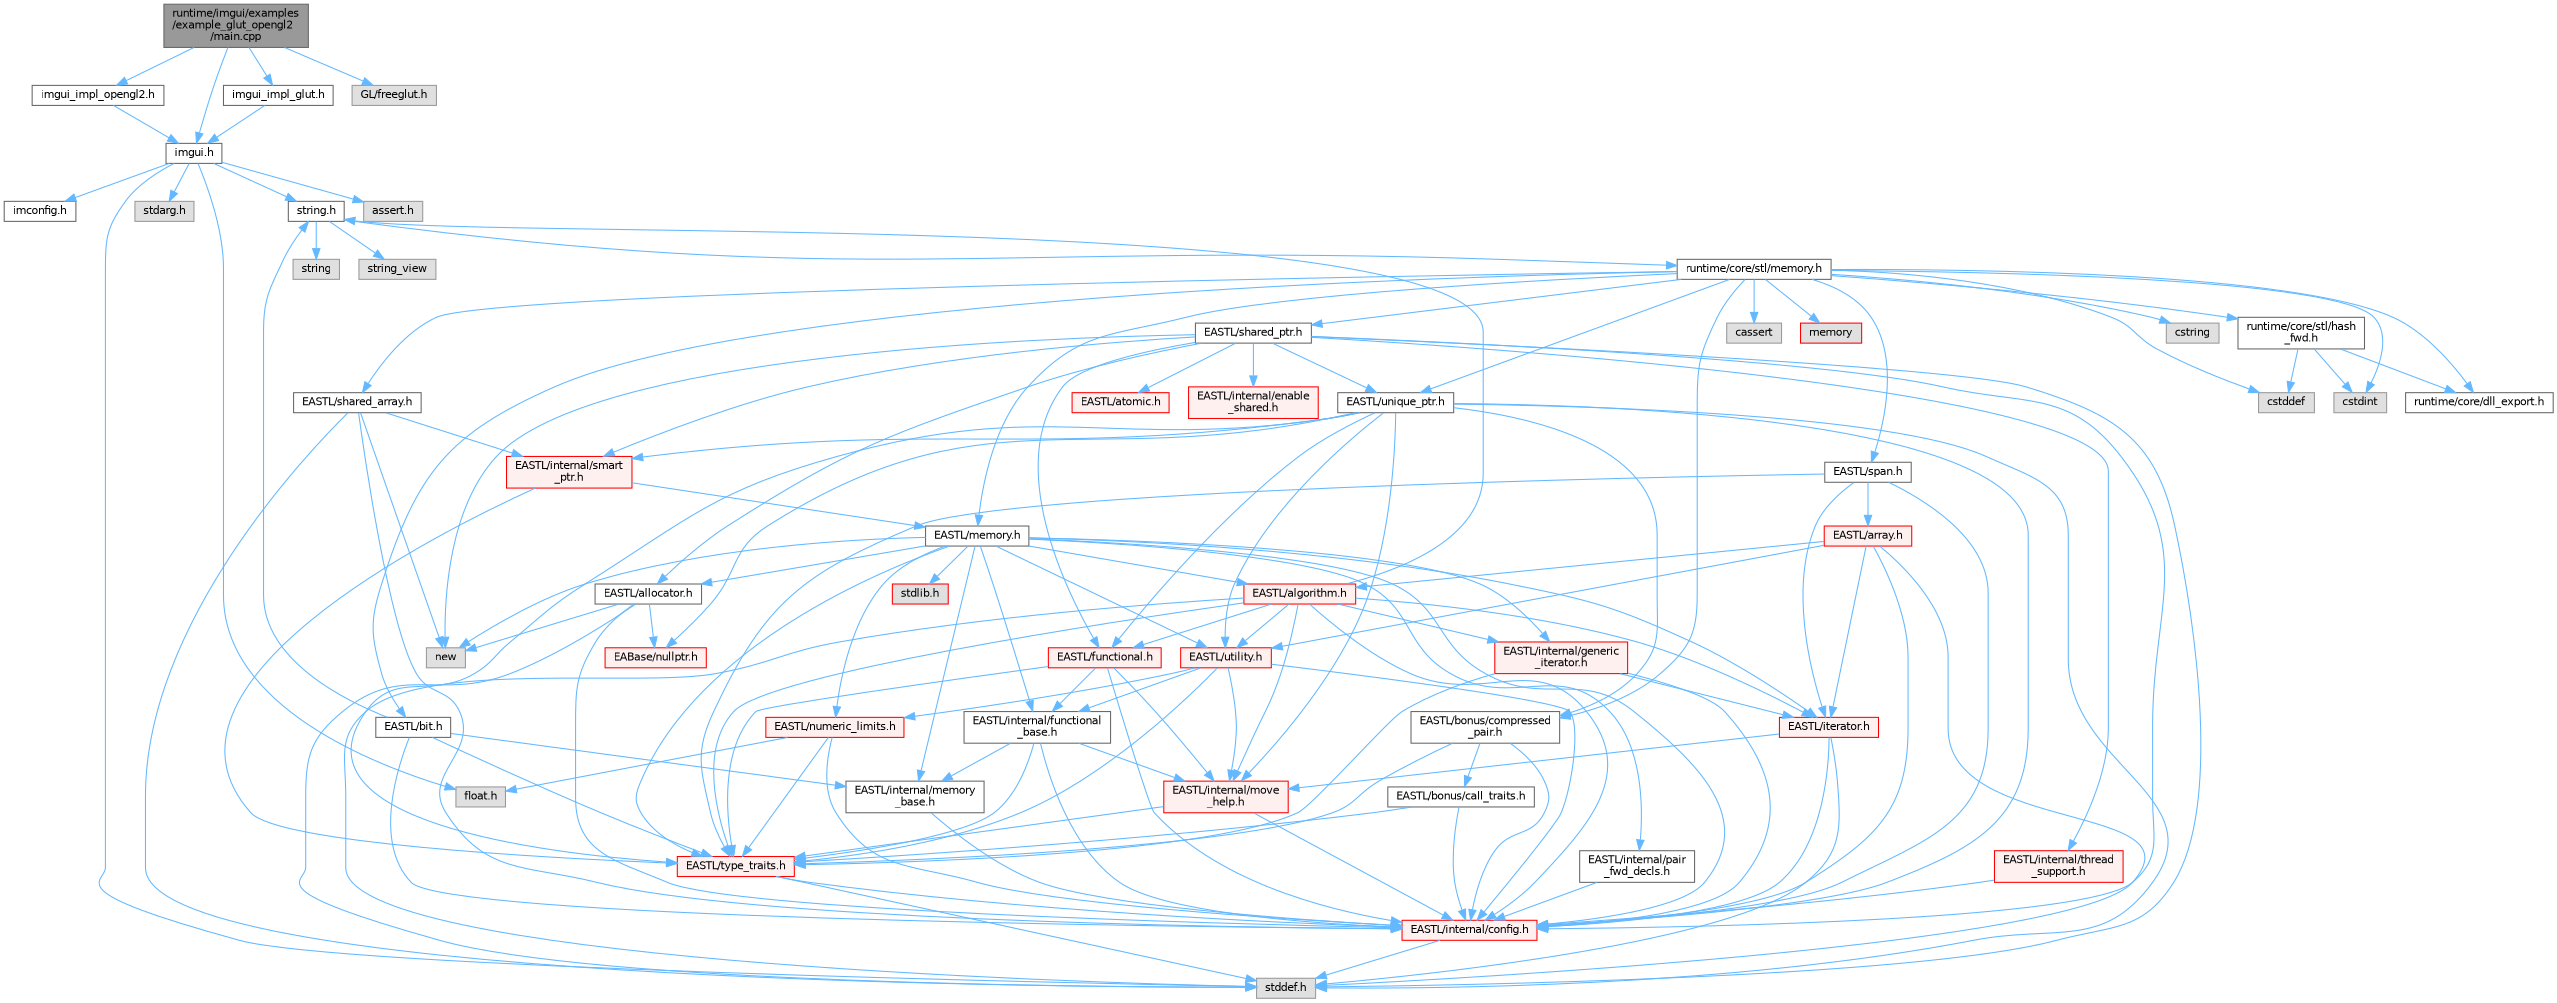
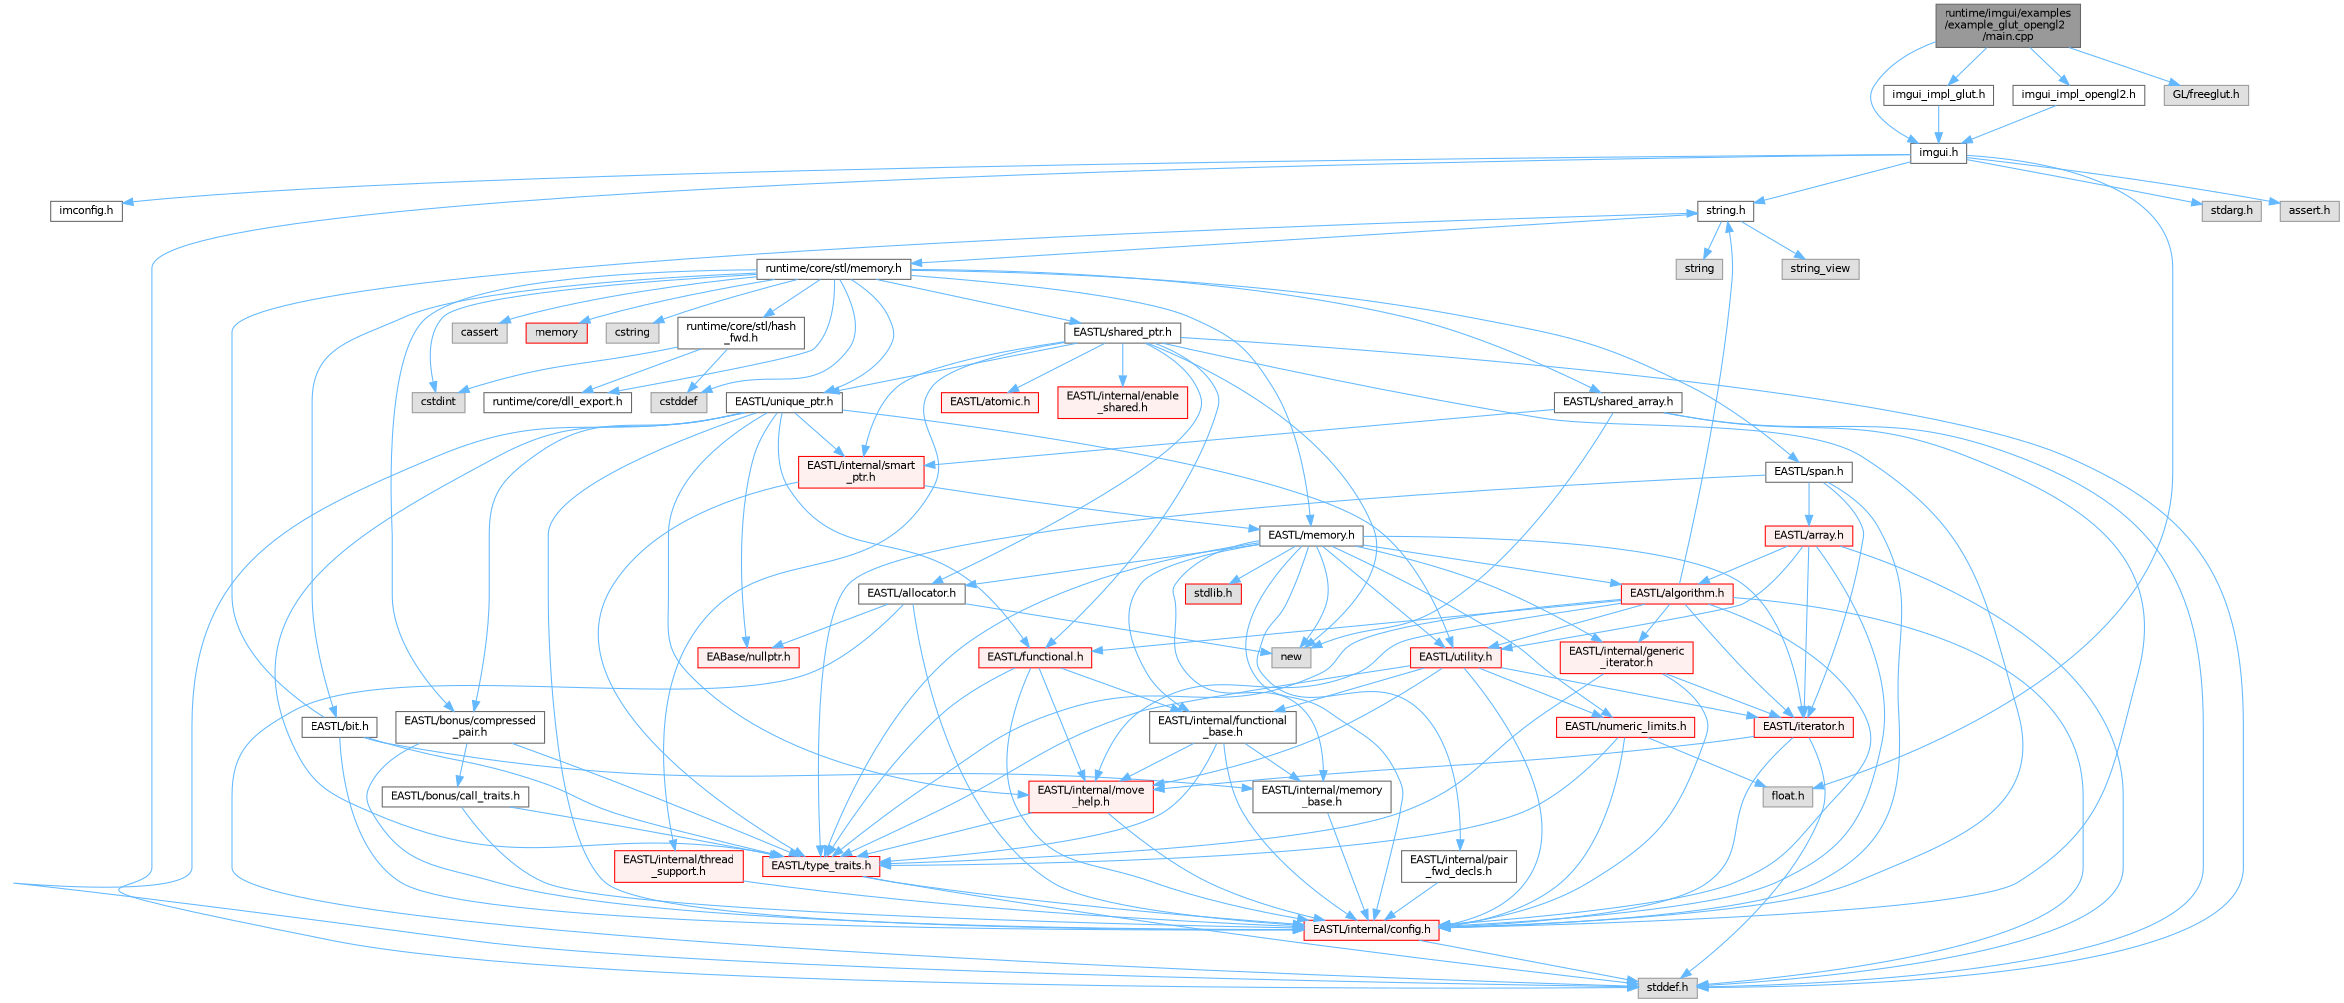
edge "EASTL/utility.h" -> "EASTL/iterator.h": added
